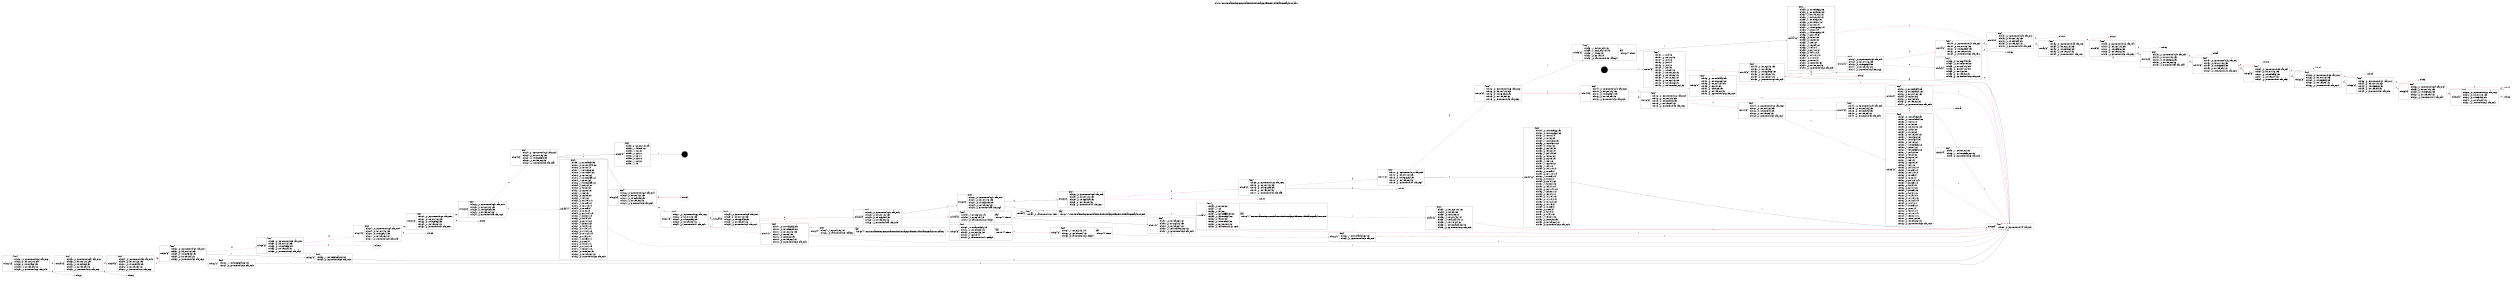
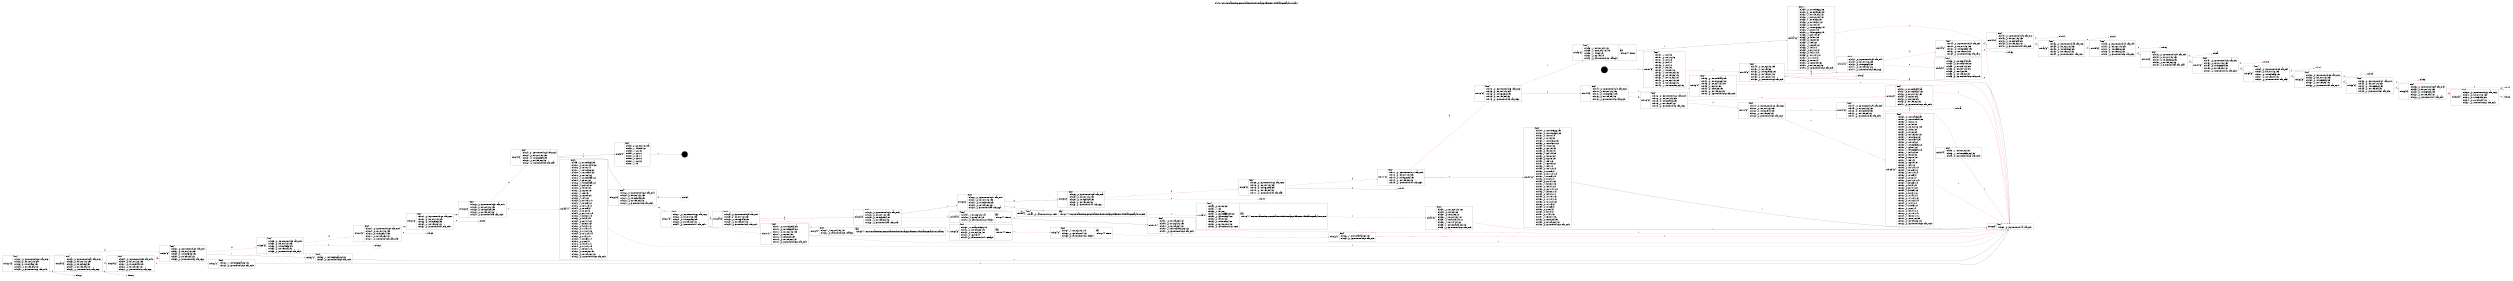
edge "0x4014a6 [25]" -> "0x4014d8 [25]": now "0x4014a6 [25]" -> "0x4014bf [25]"
edge "0x4017d2" -> "0x4014f1 [25]": reversed
edge "0x401587 [25]" -> "0x4015a0 [25]": now "0x401587 [25]" -> "0x4015d2 [25]"
